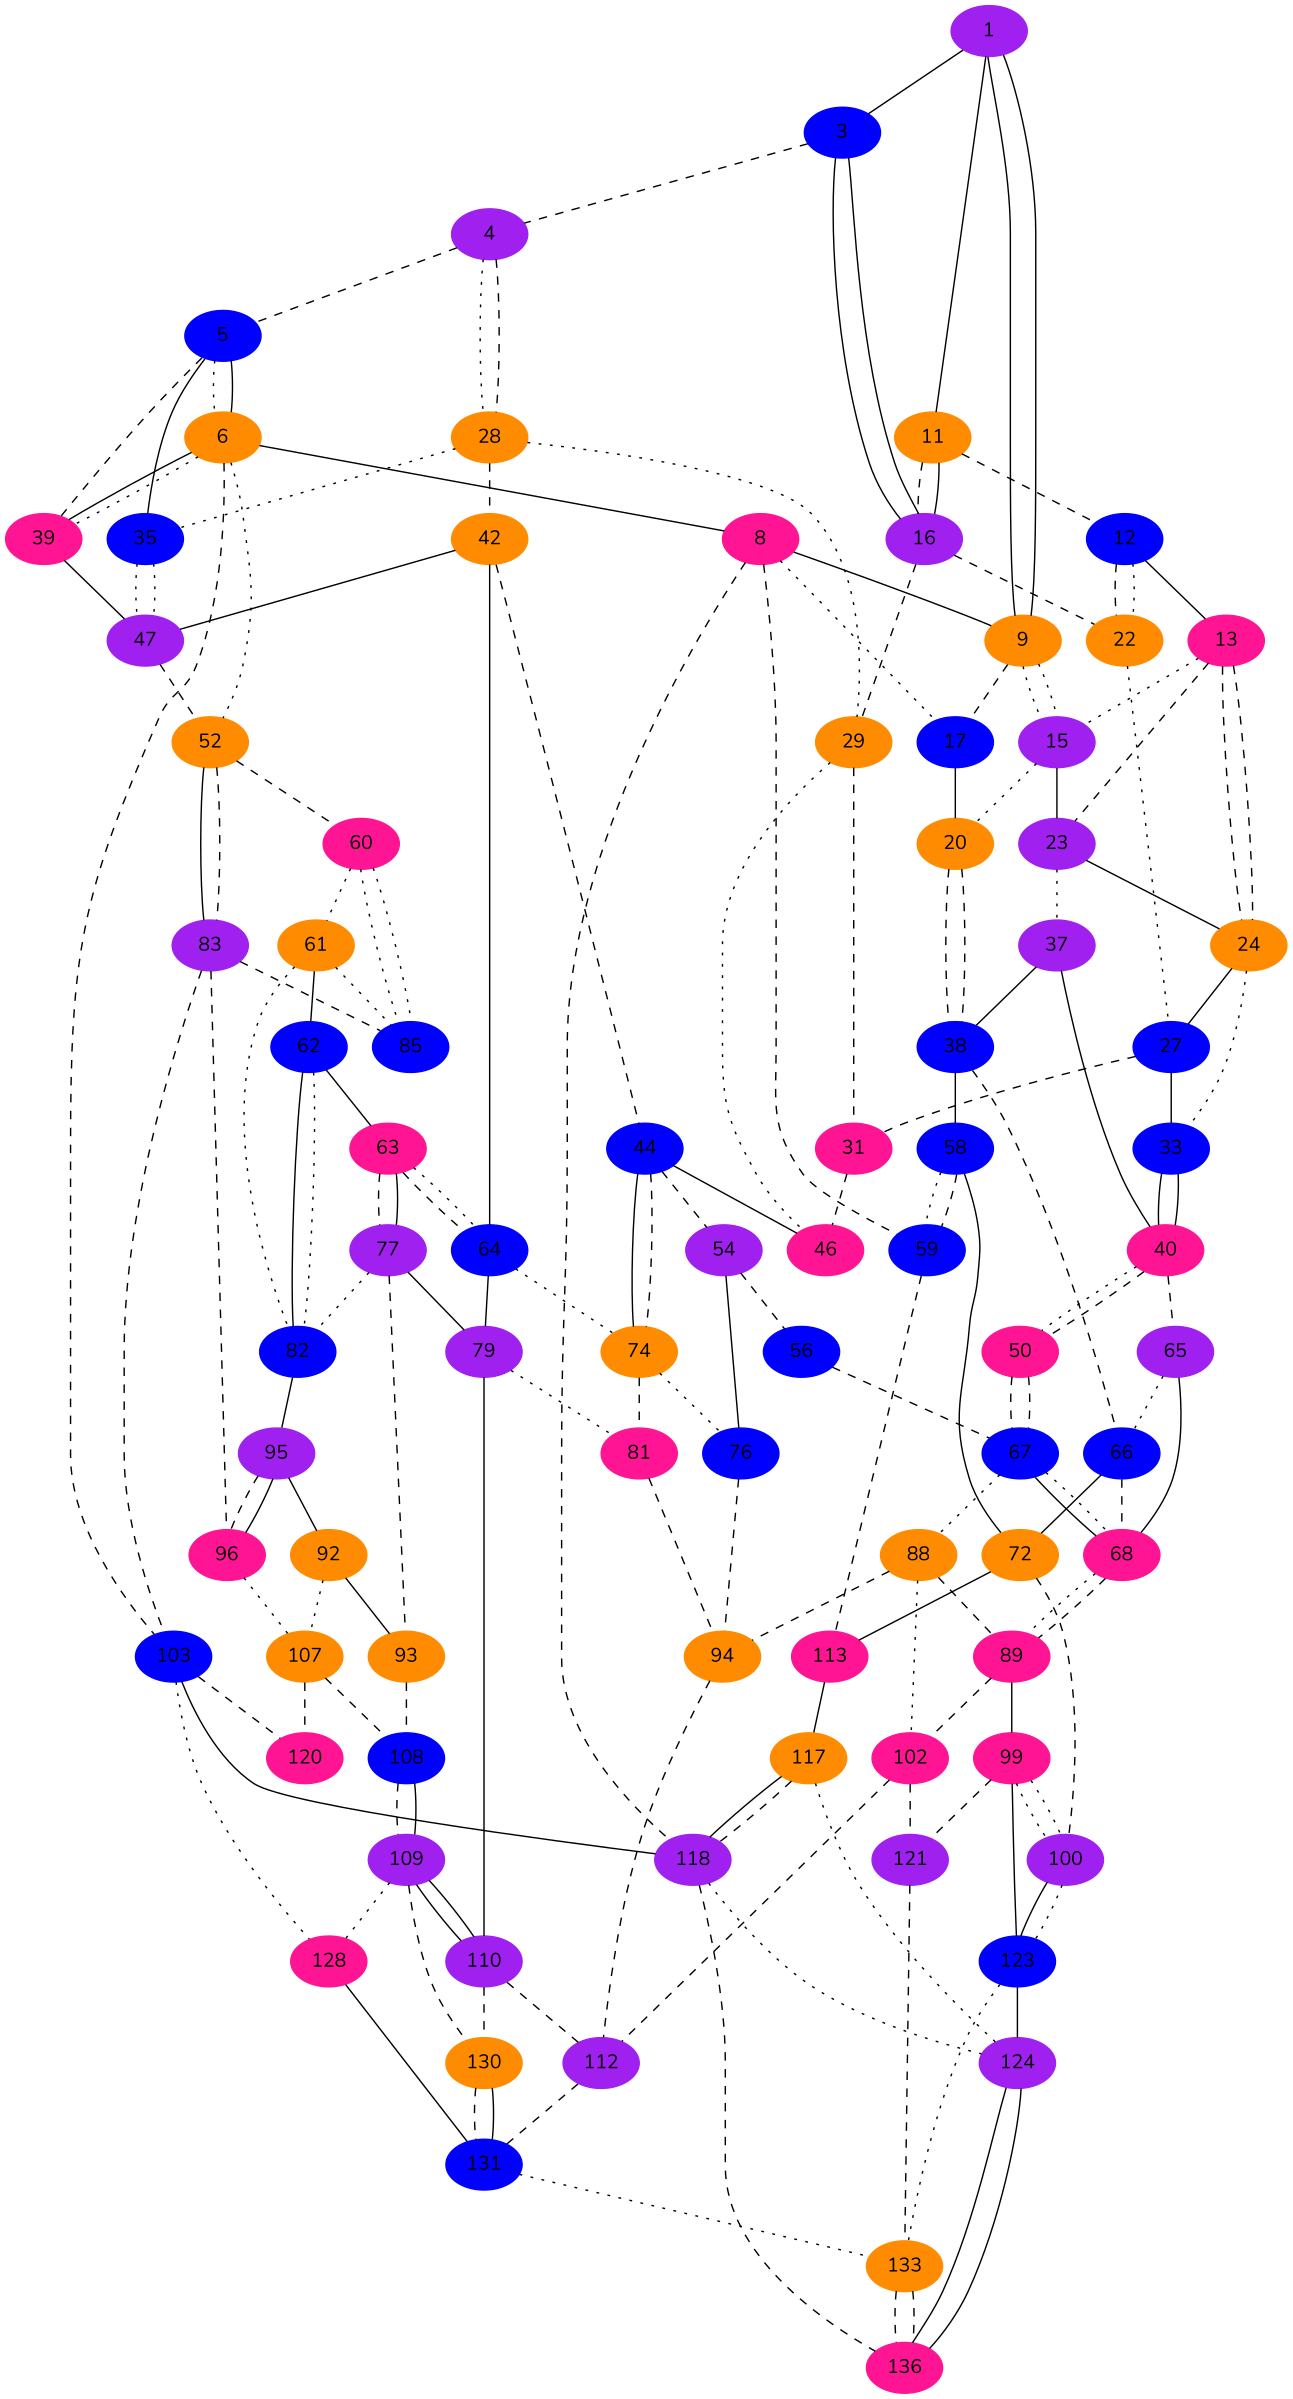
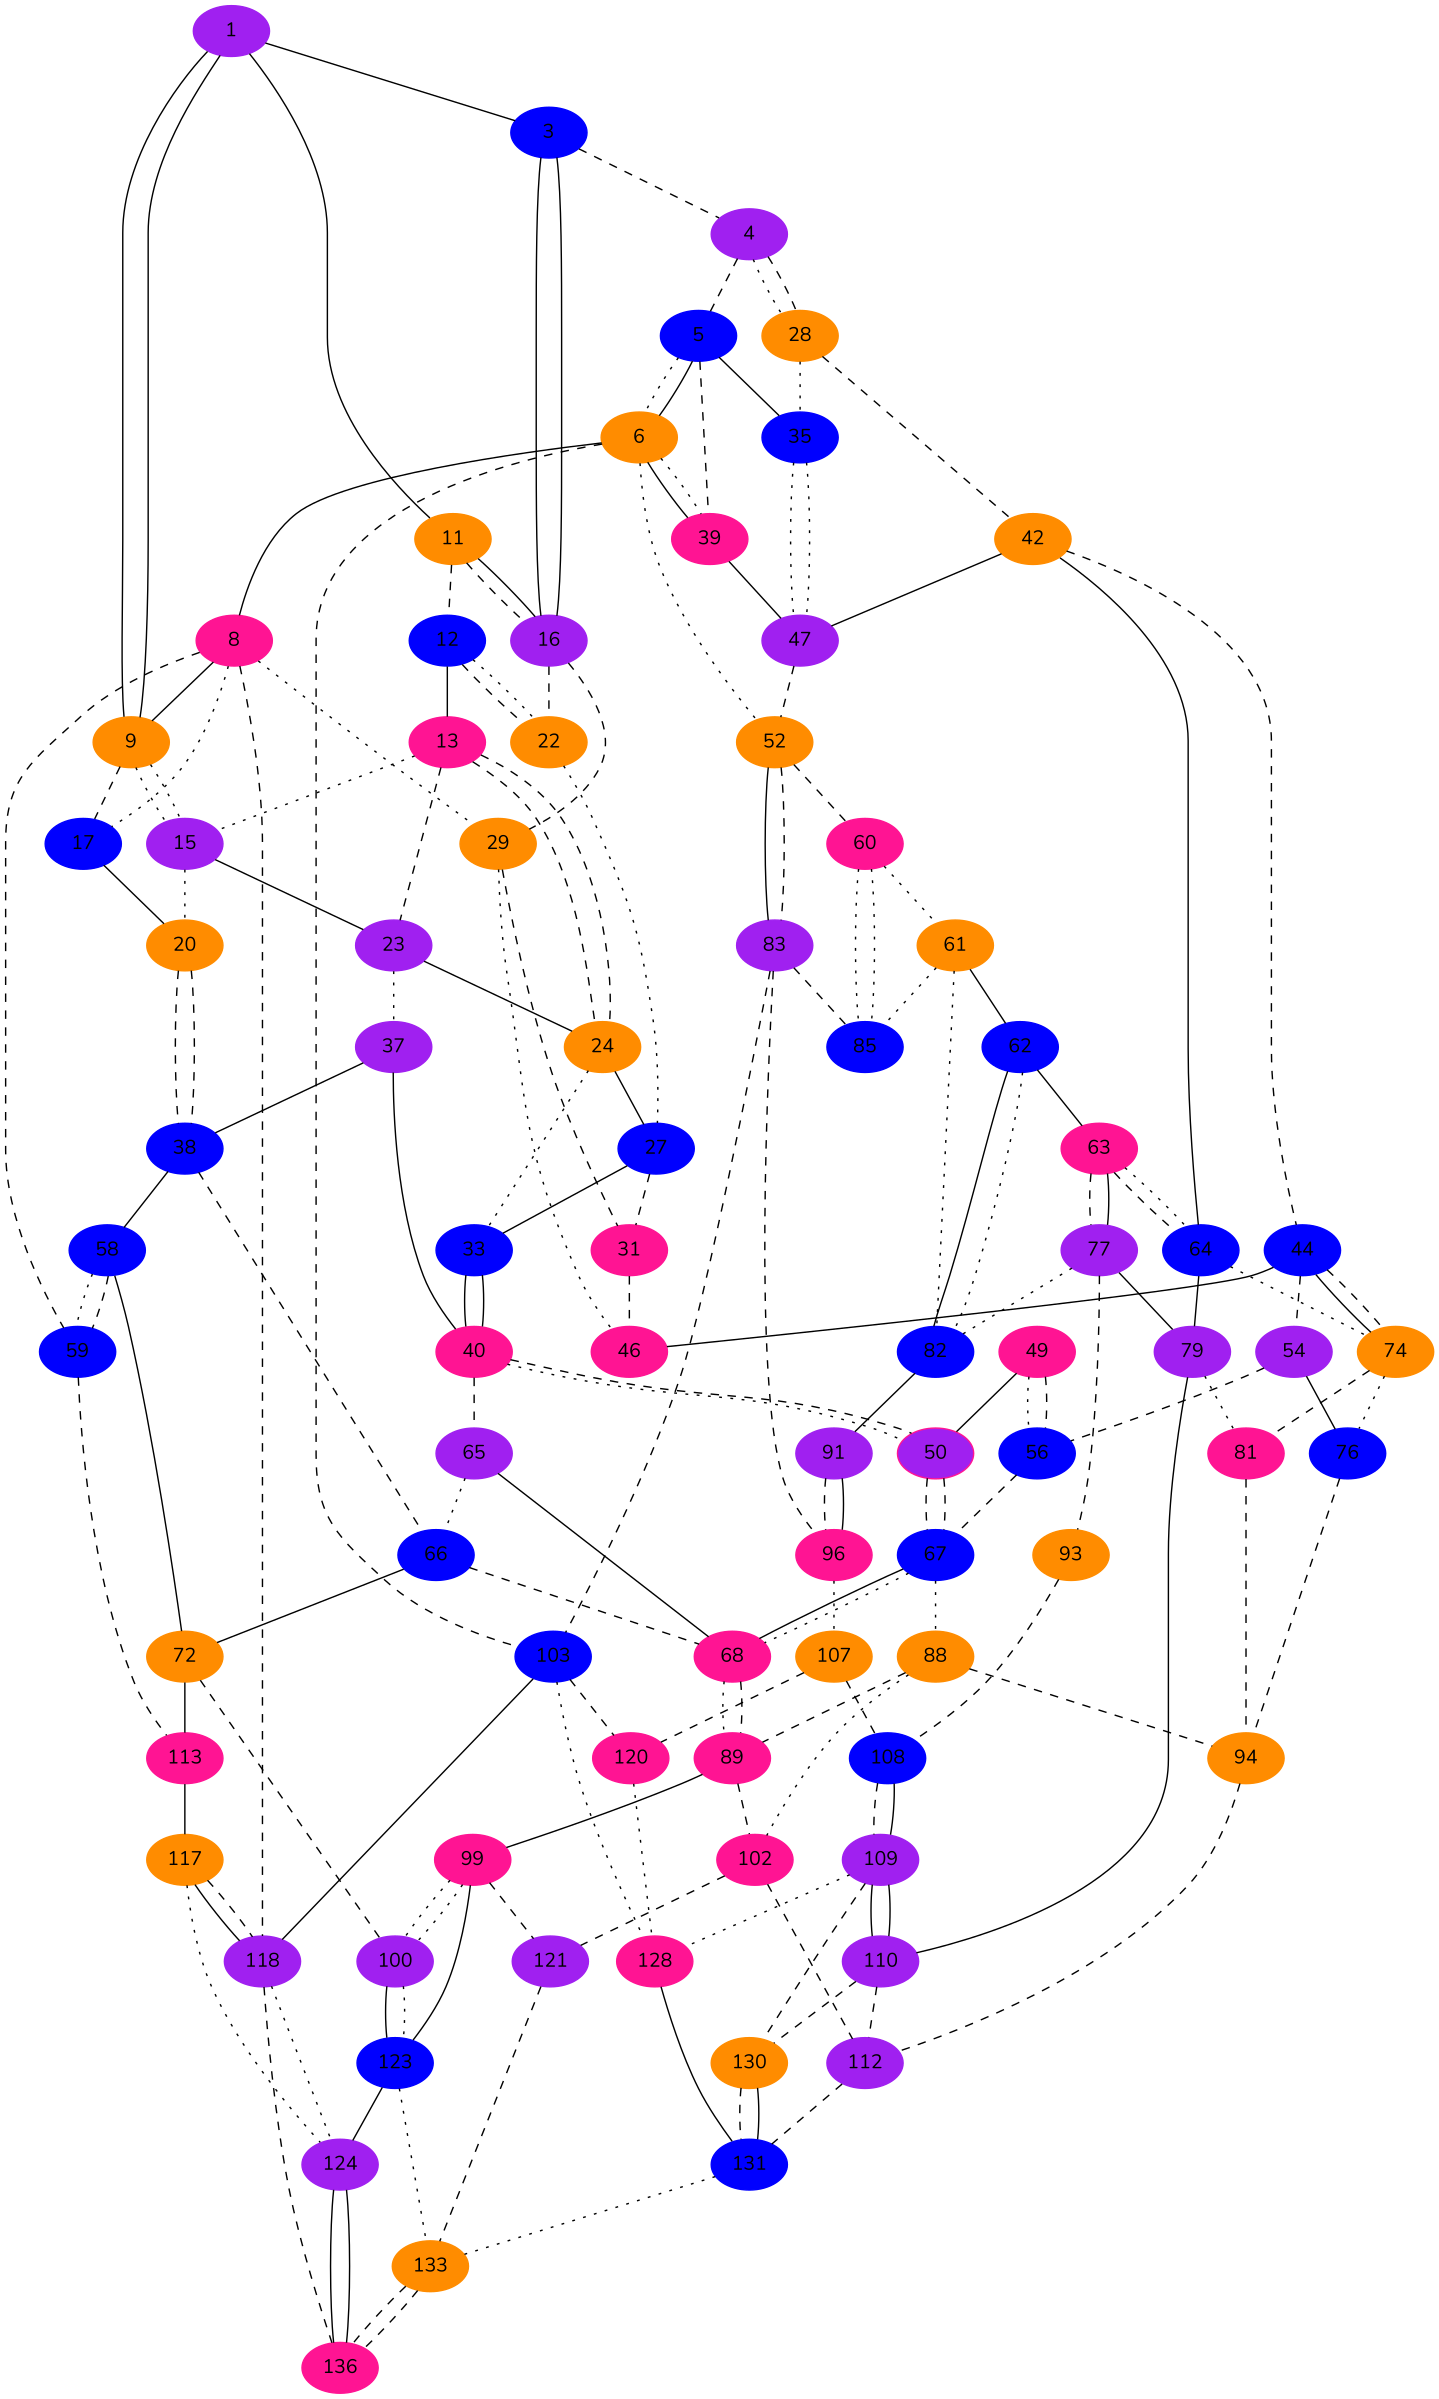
edge "28" -- "29": now "8" -- "29"
node "50": fillcolor deeppink -> purple
node "49": added
node "95": label "95" -> "91"
node "92": removed
edge "120" -- "128": added
